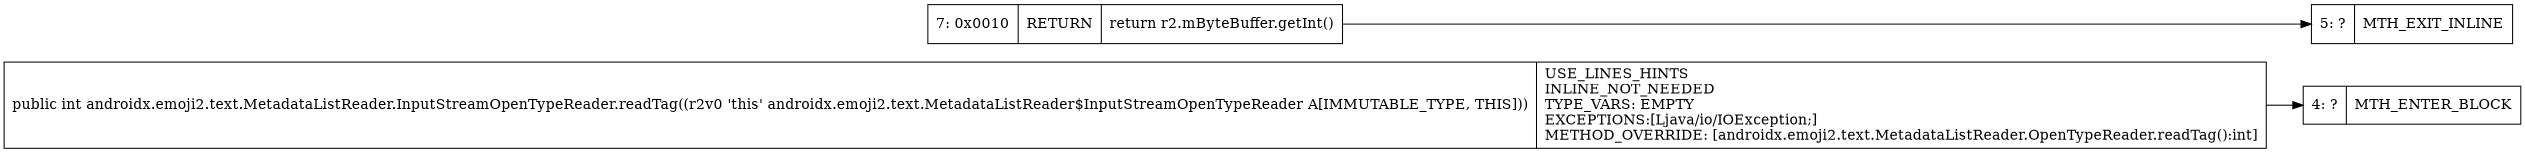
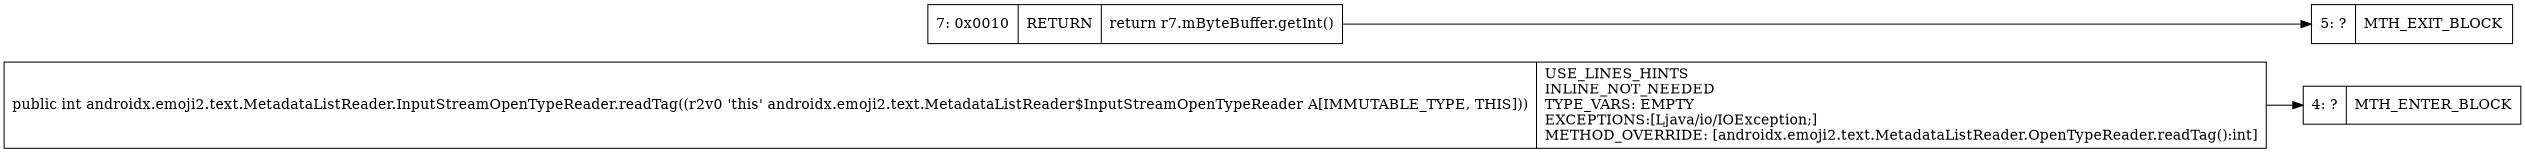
node "7: 0x0010": text "return r2.mByteBuffer.getInt()" -> "return r7.mByteBuffer.getInt()"
node "5: ?": text "MTH_EXIT_INLINE" -> "MTH_EXIT_BLOCK"
